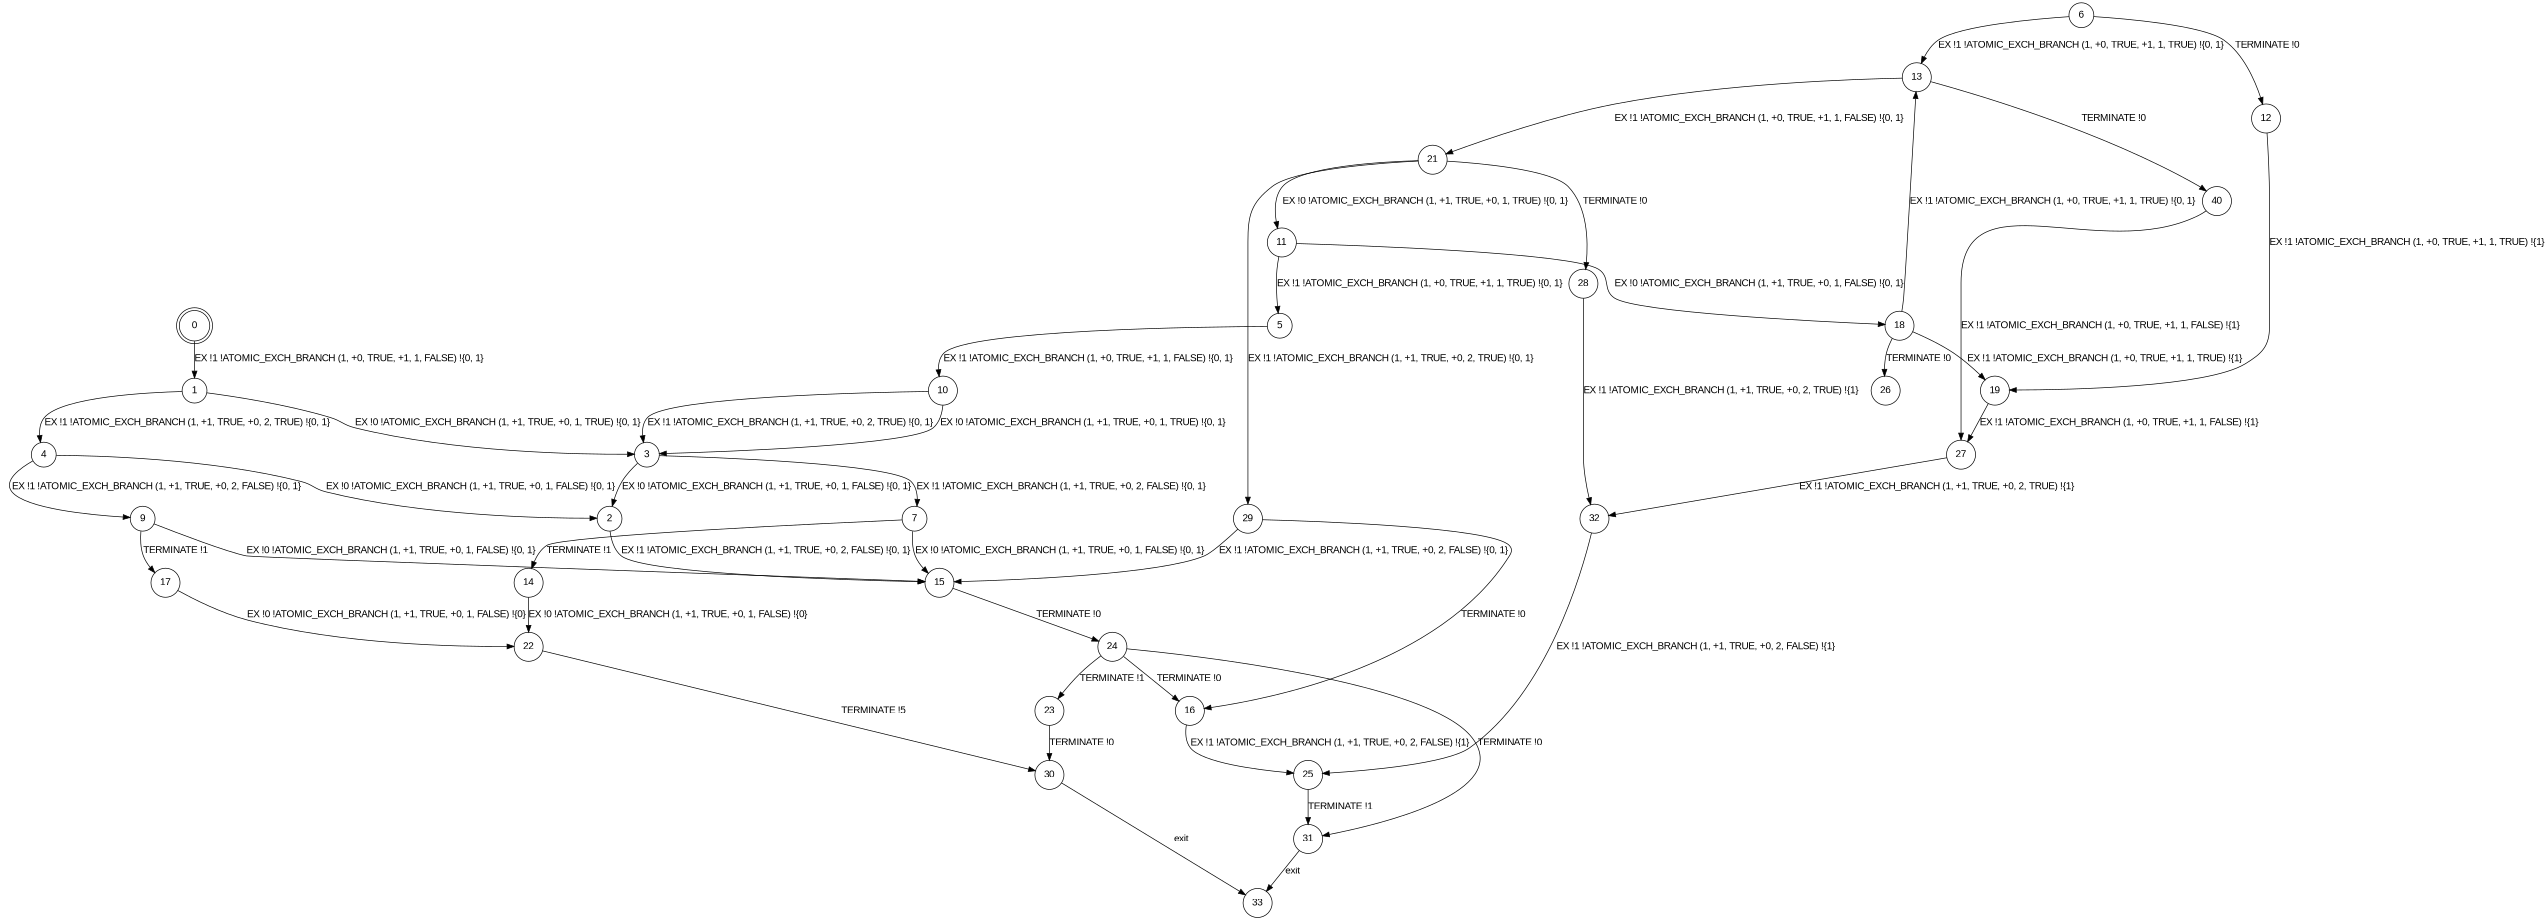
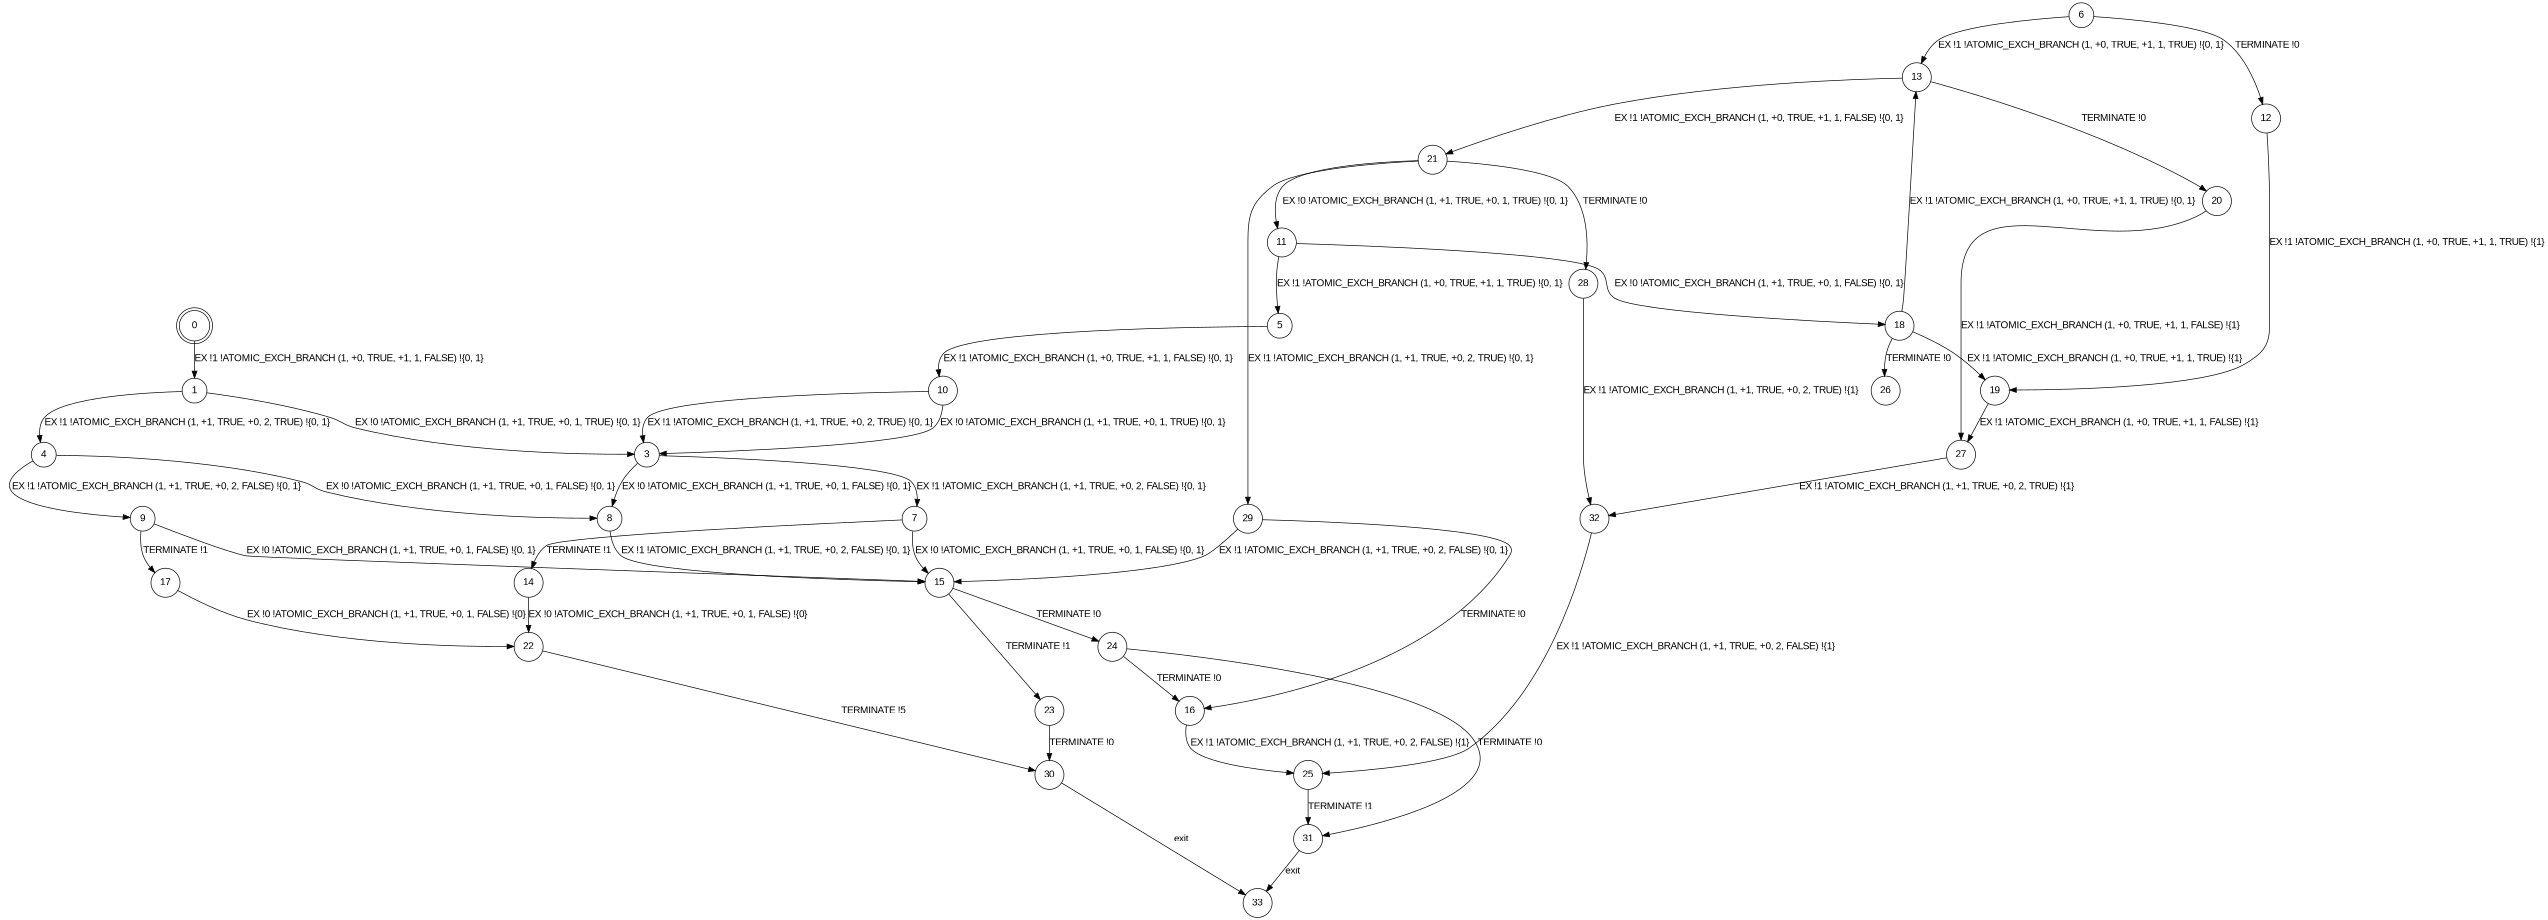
node "40": label "40" -> "20"
node "2": label "2" -> "8"
edge "24" -> "23": now "15" -> "23"
